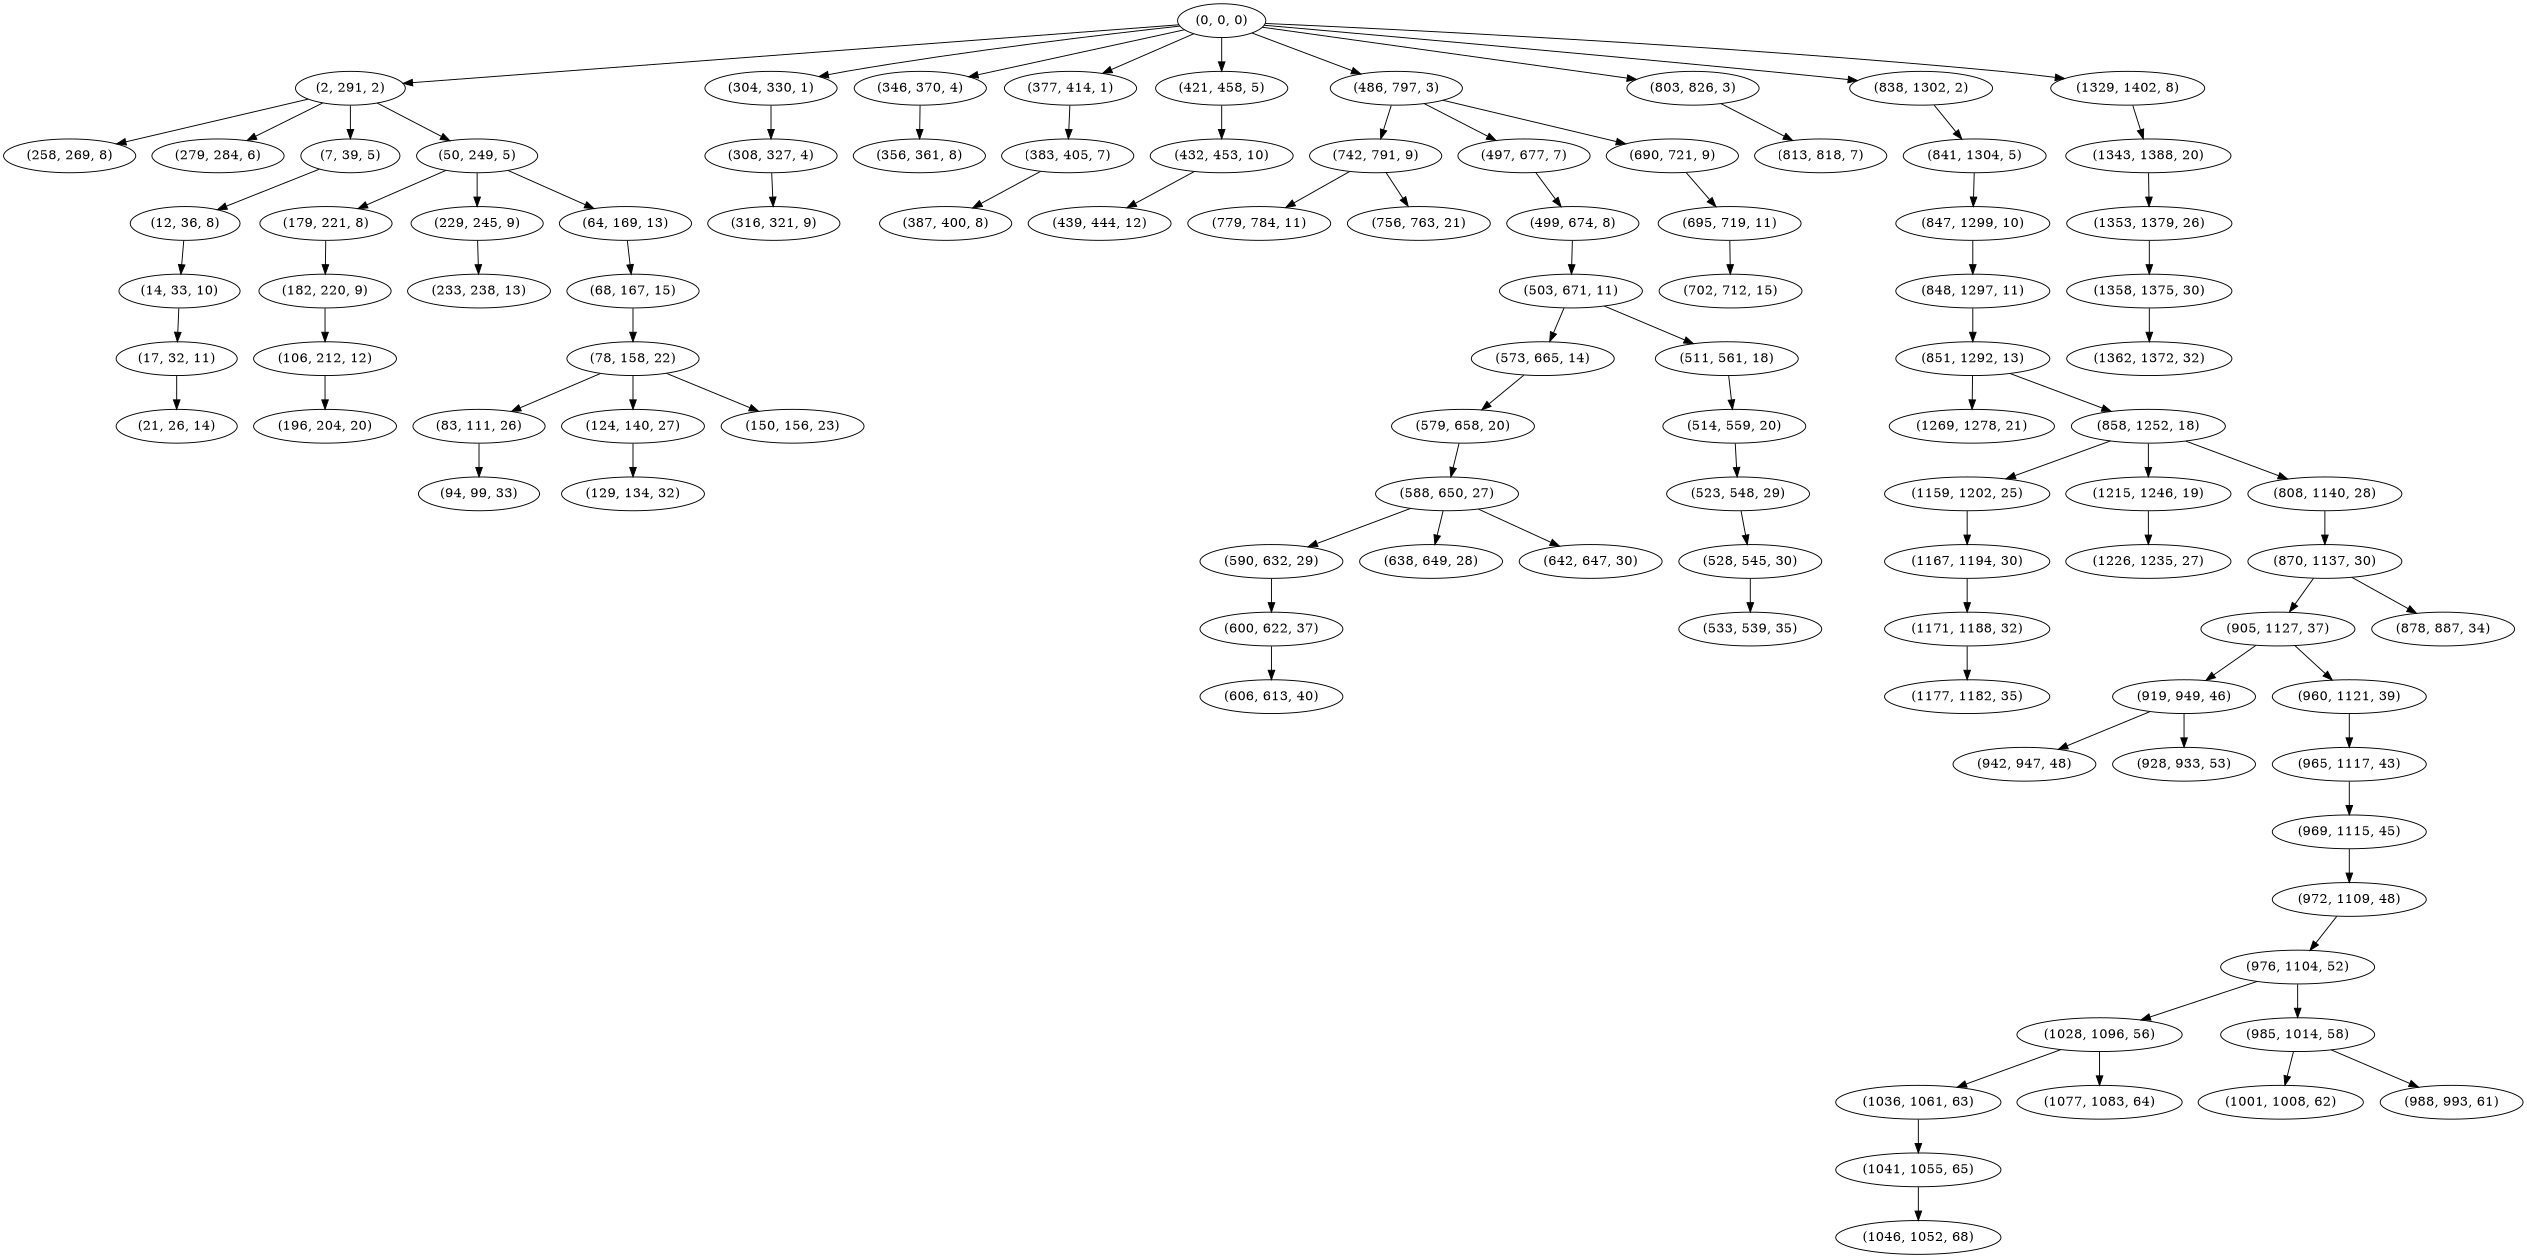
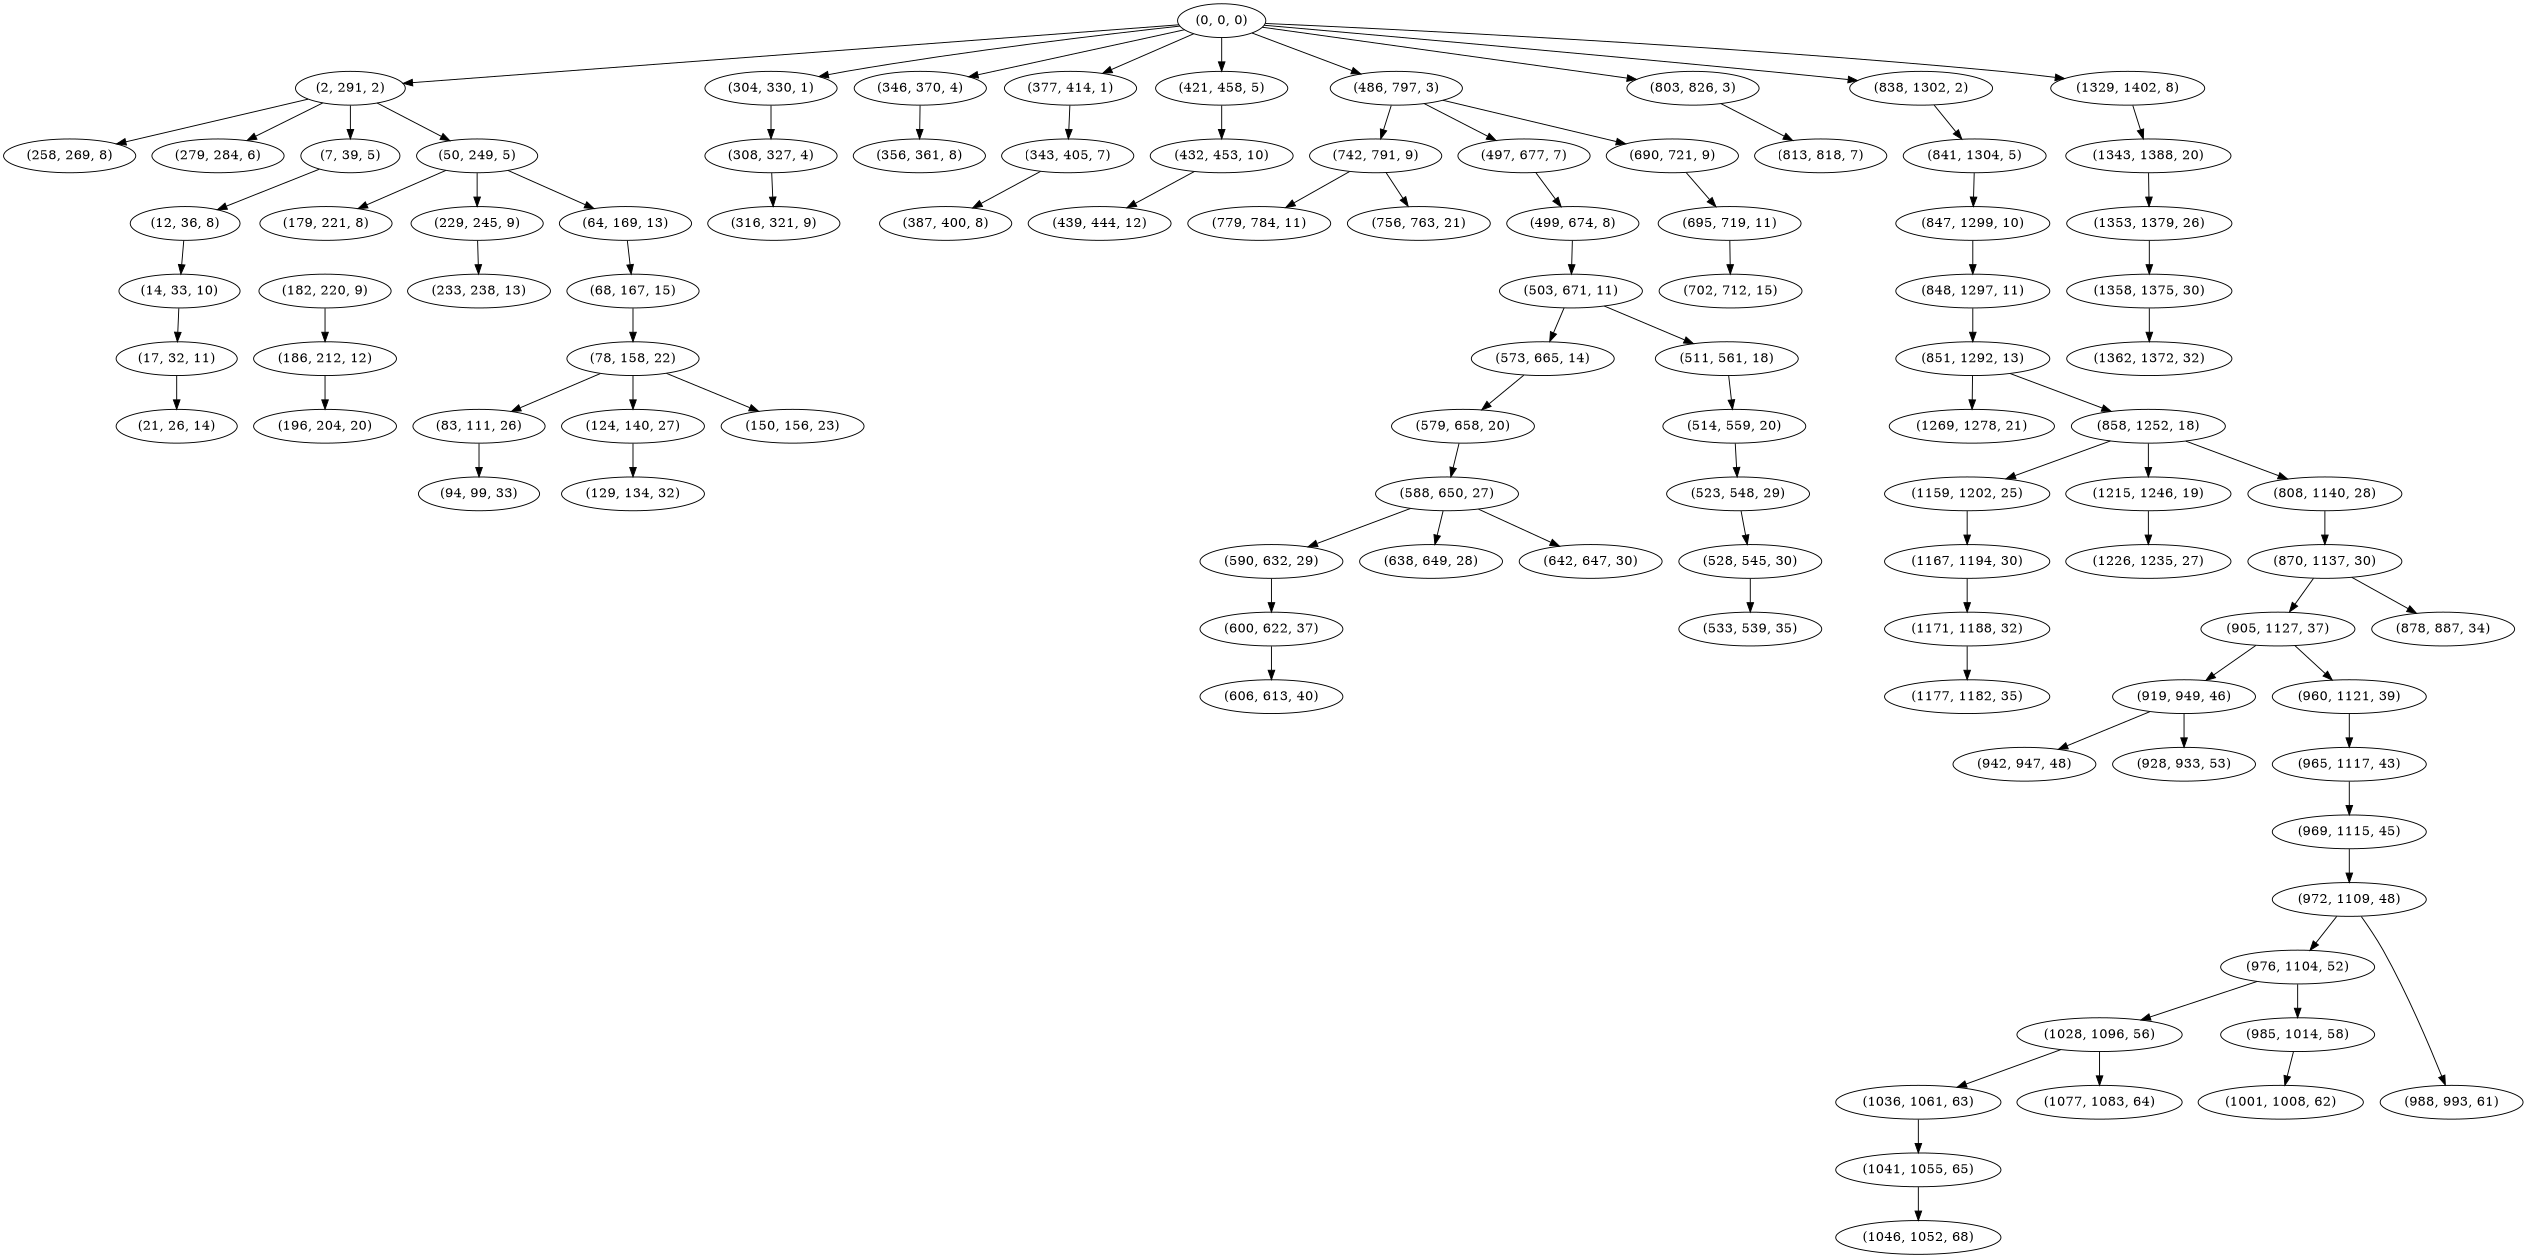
node "(383, 405, 7)": label "(383, 405, 7)" -> "(343, 405, 7)"
edge "(179, 221, 8)" -> "(182, 220, 9)": removed
node "(106, 212, 12)": label "(106, 212, 12)" -> "(186, 212, 12)"
edge "(985, 1014, 58)" -> "(988, 993, 61)": now "(972, 1109, 48)" -> "(988, 993, 61)"
